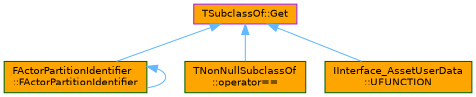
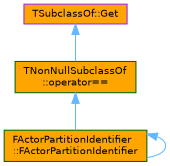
edge "FActorPartitionIdentifier ::FActorPartitionIdentifier" -> "TSubclassOf::Get": now "FActorPartitionIdentifier ::FActorPartitionIdentifier" -> "TNonNullSubclassOf ::operator=="
node "IInterface_AssetUserData ::UFUNCTION": removed
